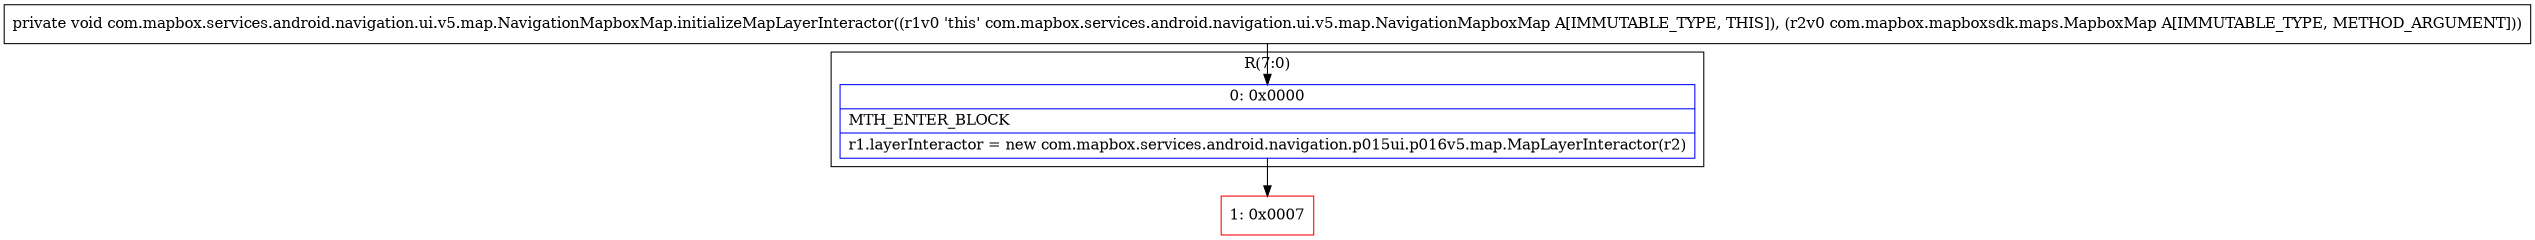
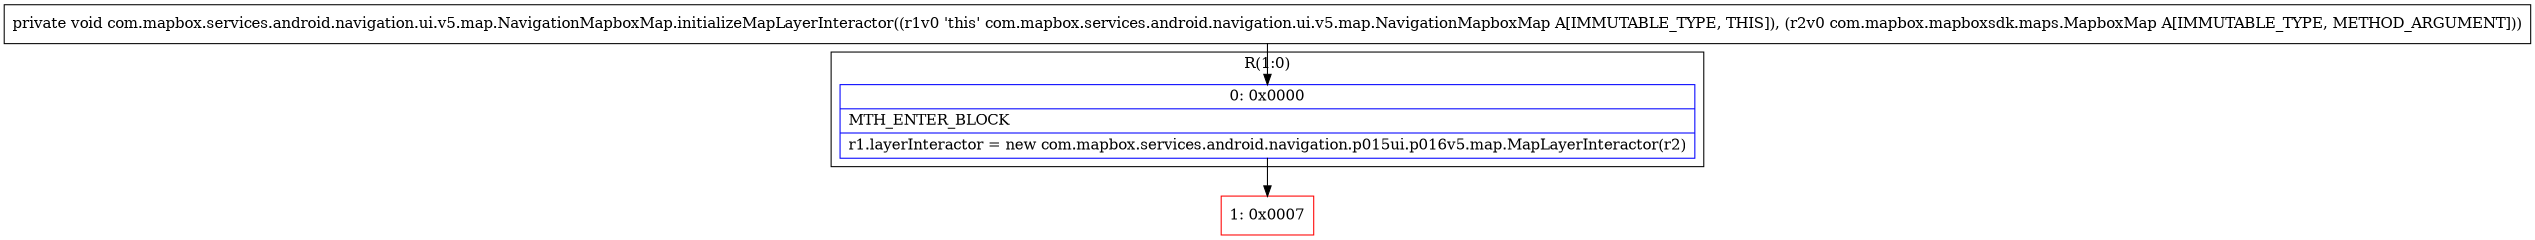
cluster "R(7:0)": label "R(7:0)" -> "R(1:0)"
